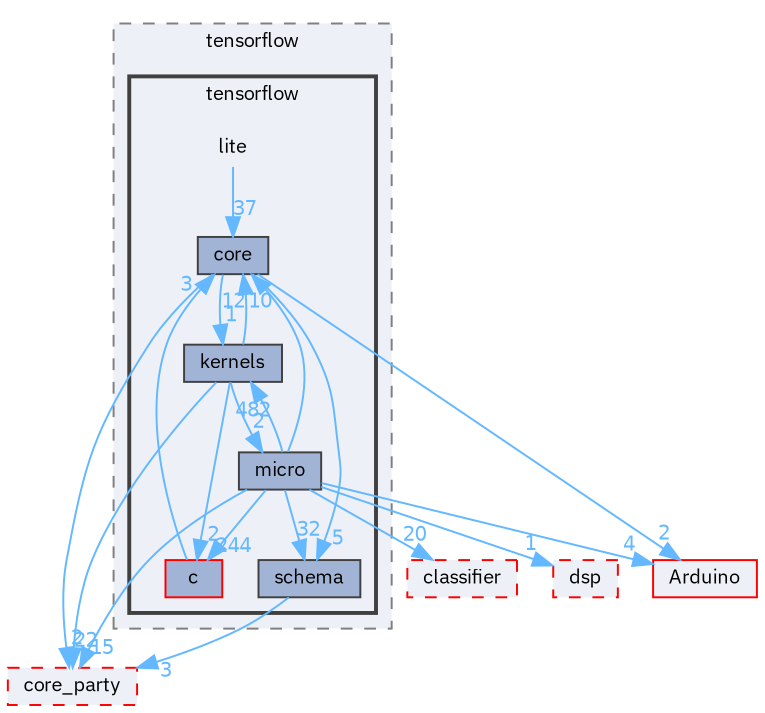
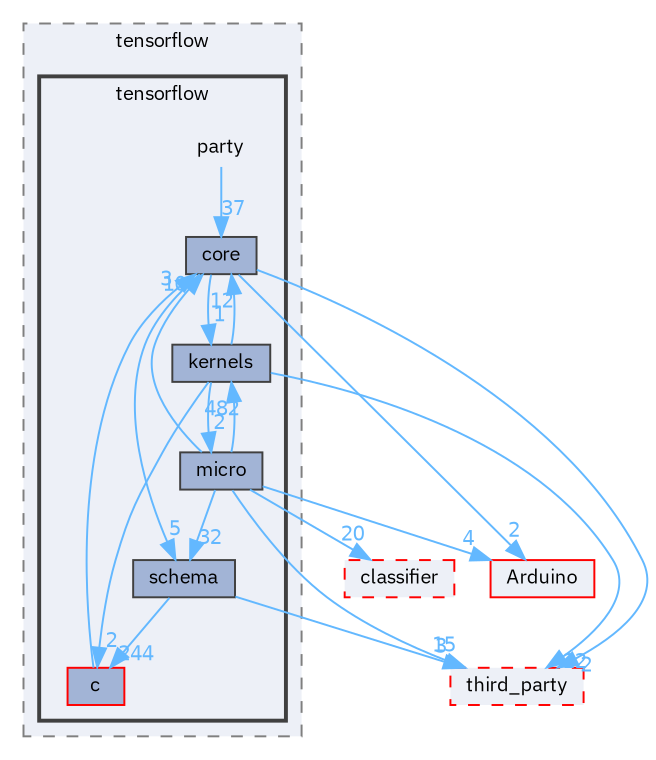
node "lite": label "lite" -> "party"
edge "micro" -> "c": now "schema" -> "c"
node "dsp": removed
node "core_party": label "core_party" -> "third_party"
